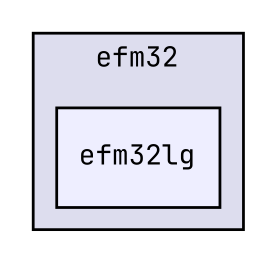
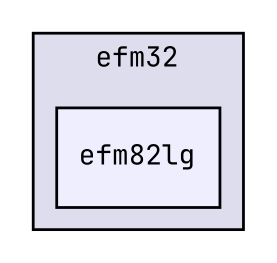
node "efm32lg": label "efm32lg" -> "efm82lg"
